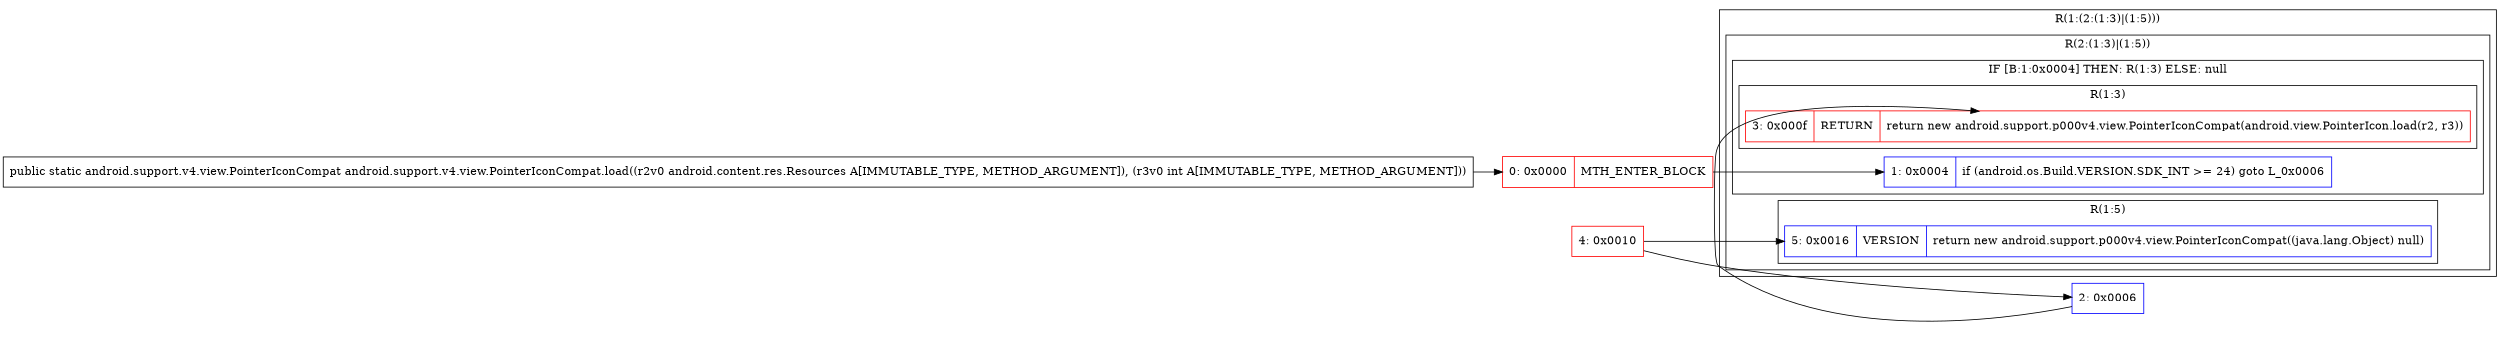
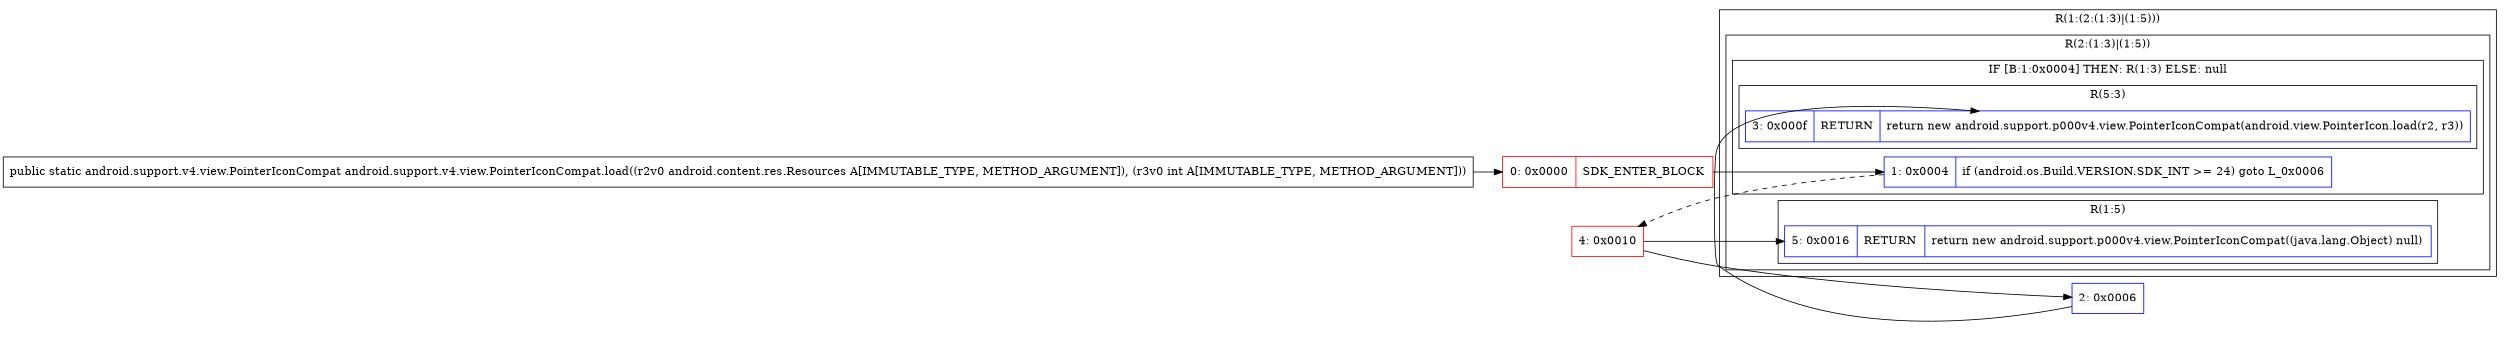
cluster "R(1:3)": label "R(1:3)" -> "R(5:3)"
node "3: 0x000f": color red -> blue
node "0: 0x0000": text "MTH_ENTER_BLOCK" -> "SDK_ENTER_BLOCK"
edge "1: 0x0004" -> "4: 0x0010": added
node "5: 0x0016": text "VERSION" -> "RETURN"
